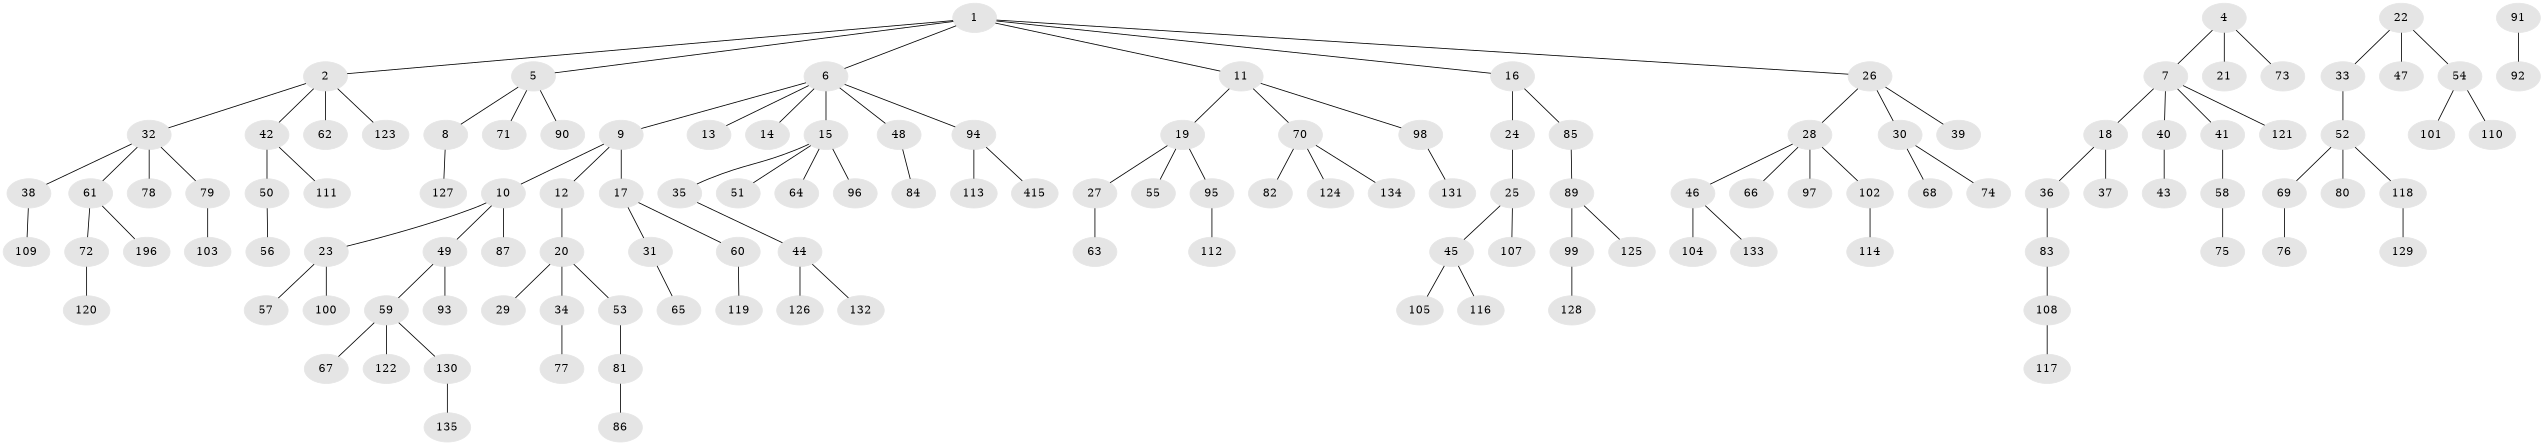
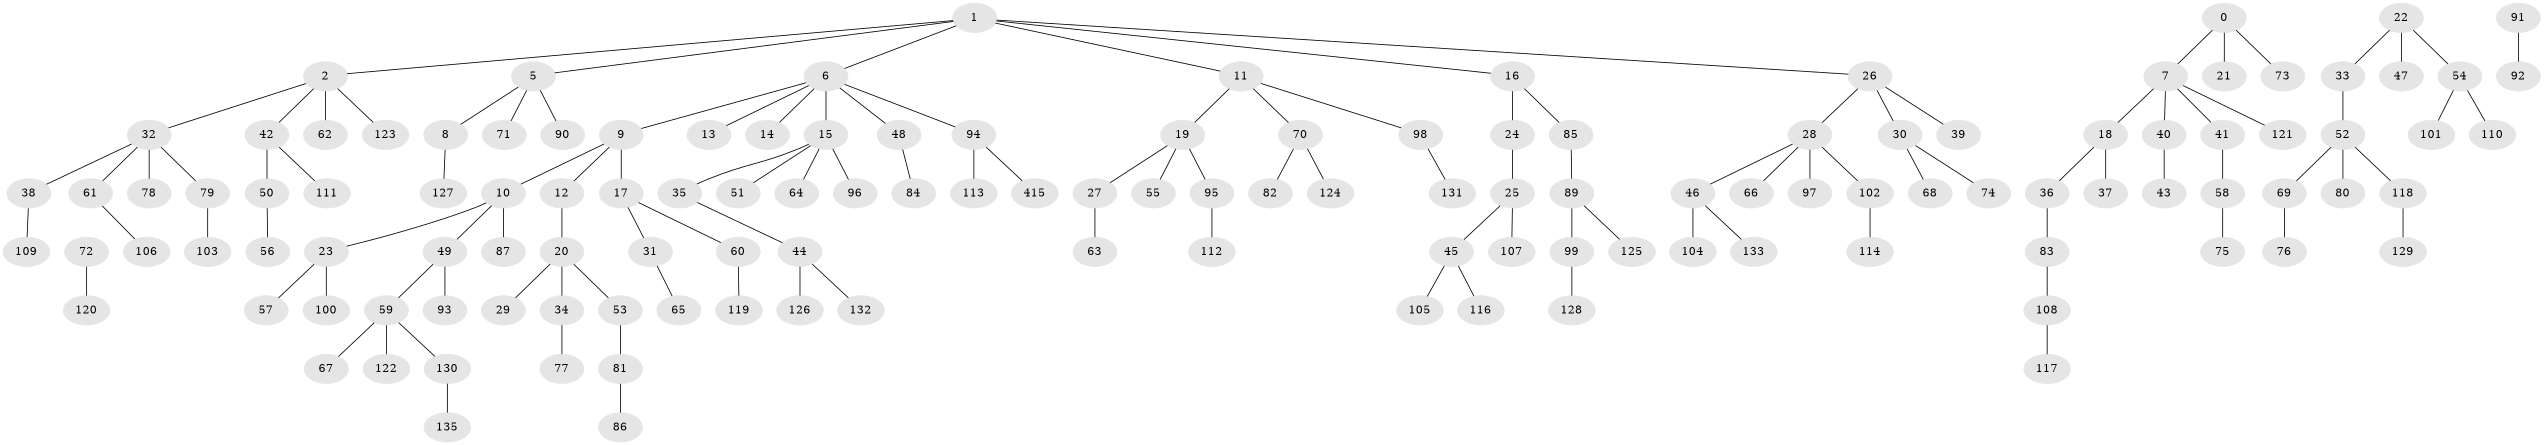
node "4": label "4" -> "0"
node "134": removed
edge "61" -- "72": removed
node "196": label "196" -> "106"
